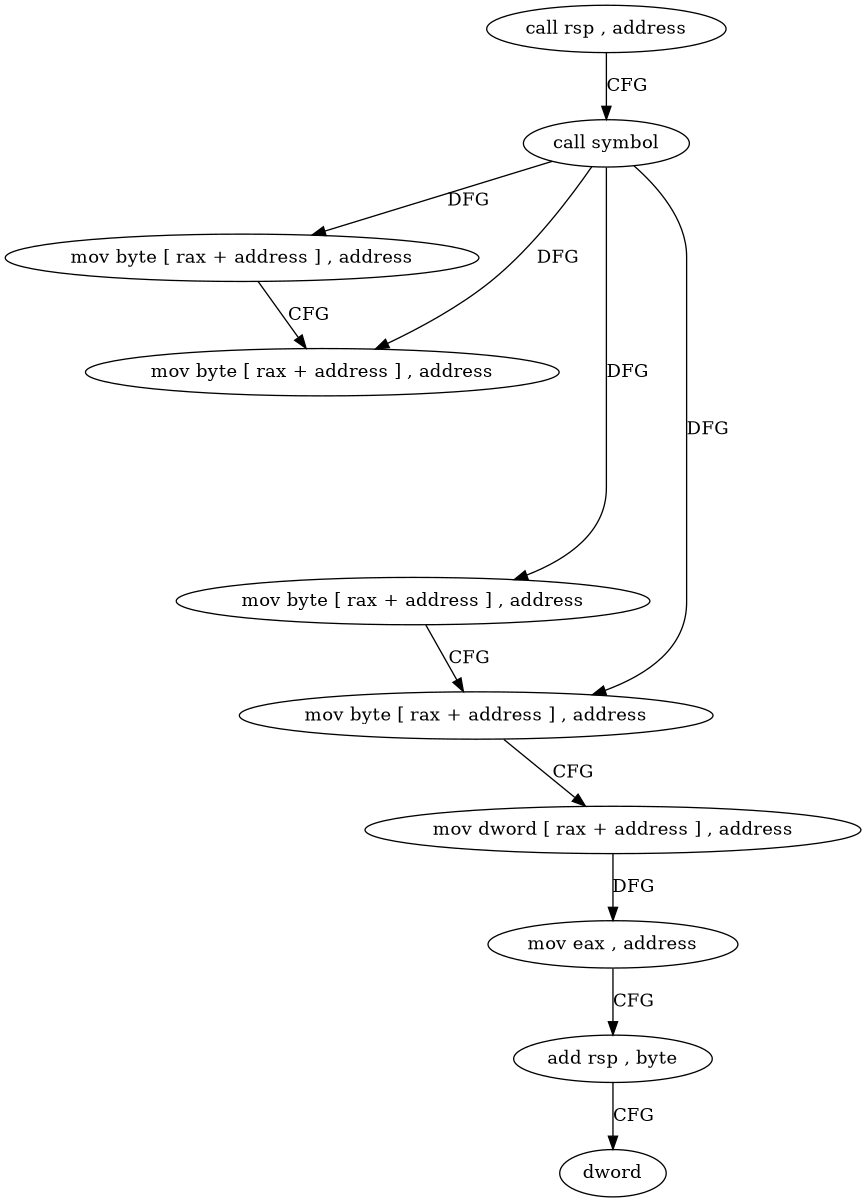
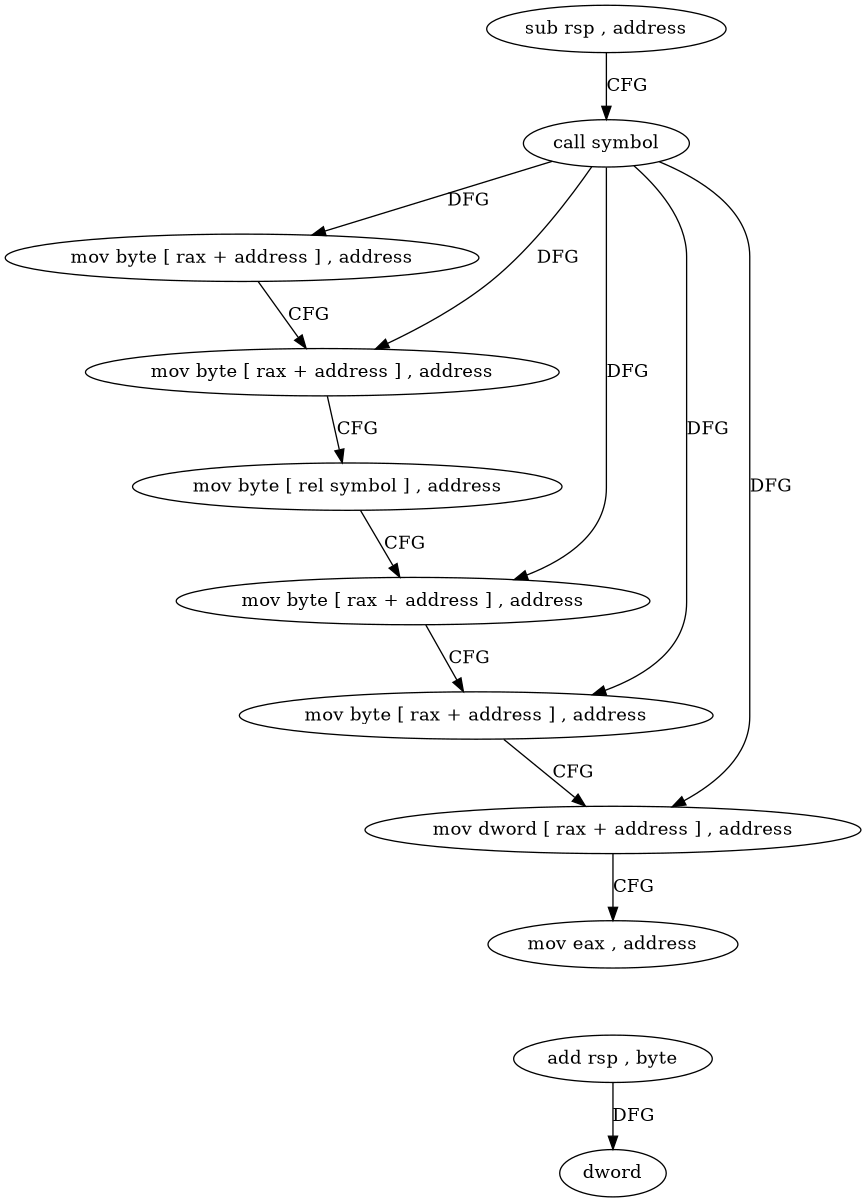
node "call rsp , address": label "call rsp , address" -> "sub rsp , address"
edge "call symbol" -> "mov dword [ rax + address ] , address": added, label "DFG"
node "mov byte [ rel symbol ] , address": added
edge "mov dword [ rax + address ] , address" -> "mov eax , address": label "DFG" -> "CFG"
edge "mov eax , address" -> "add rsp , byte": removed, label "CFG"
edge "add rsp , byte" -> "dword": label "CFG" -> "DFG"
